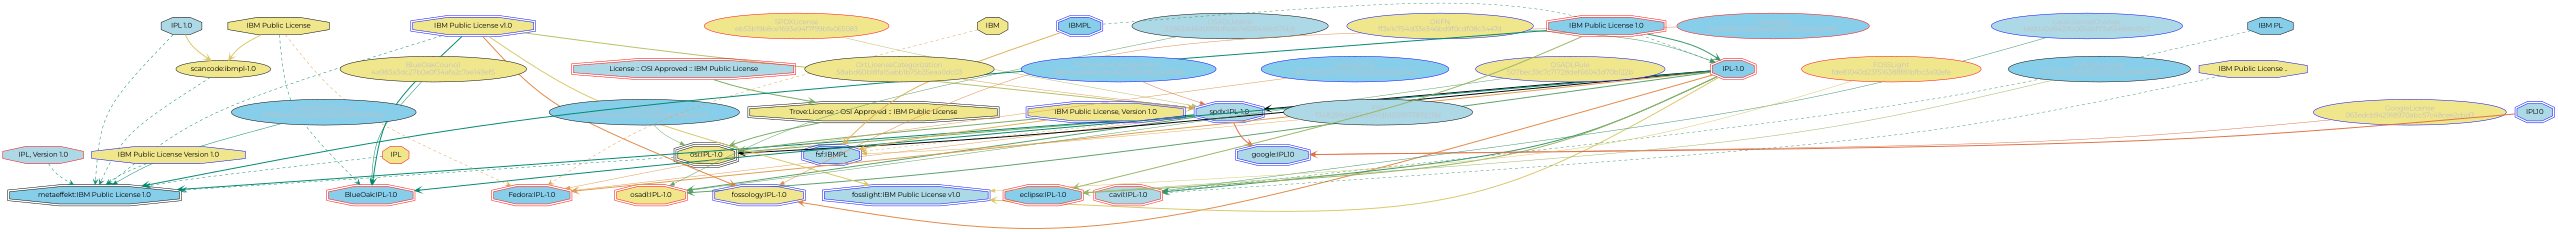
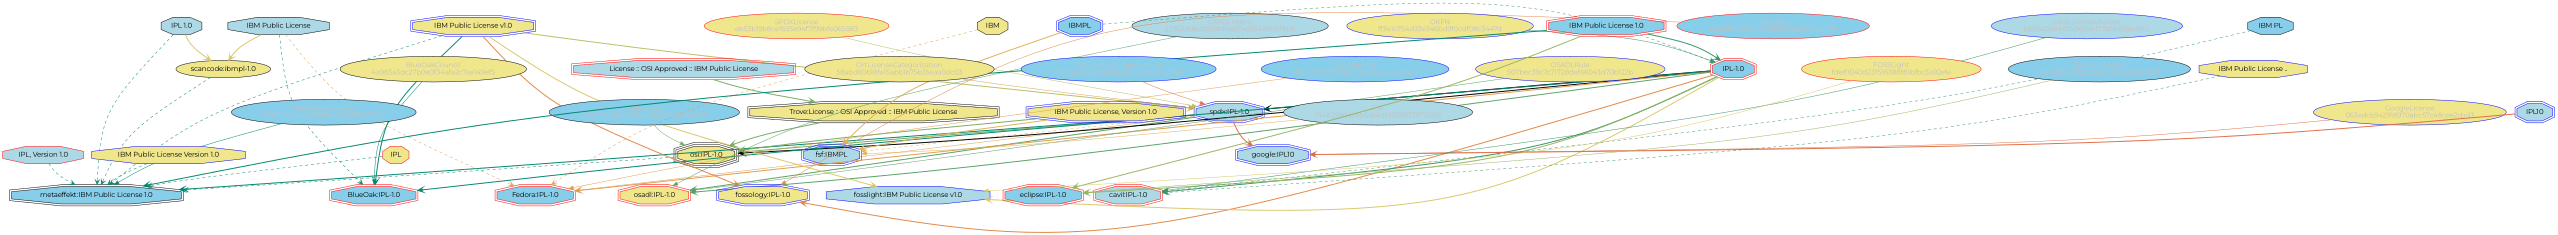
node "IBM Public License": fillcolor khaki -> lightblue
node "fosslight:IBM Public License v1.0": shape doubleoctagon -> octagon
